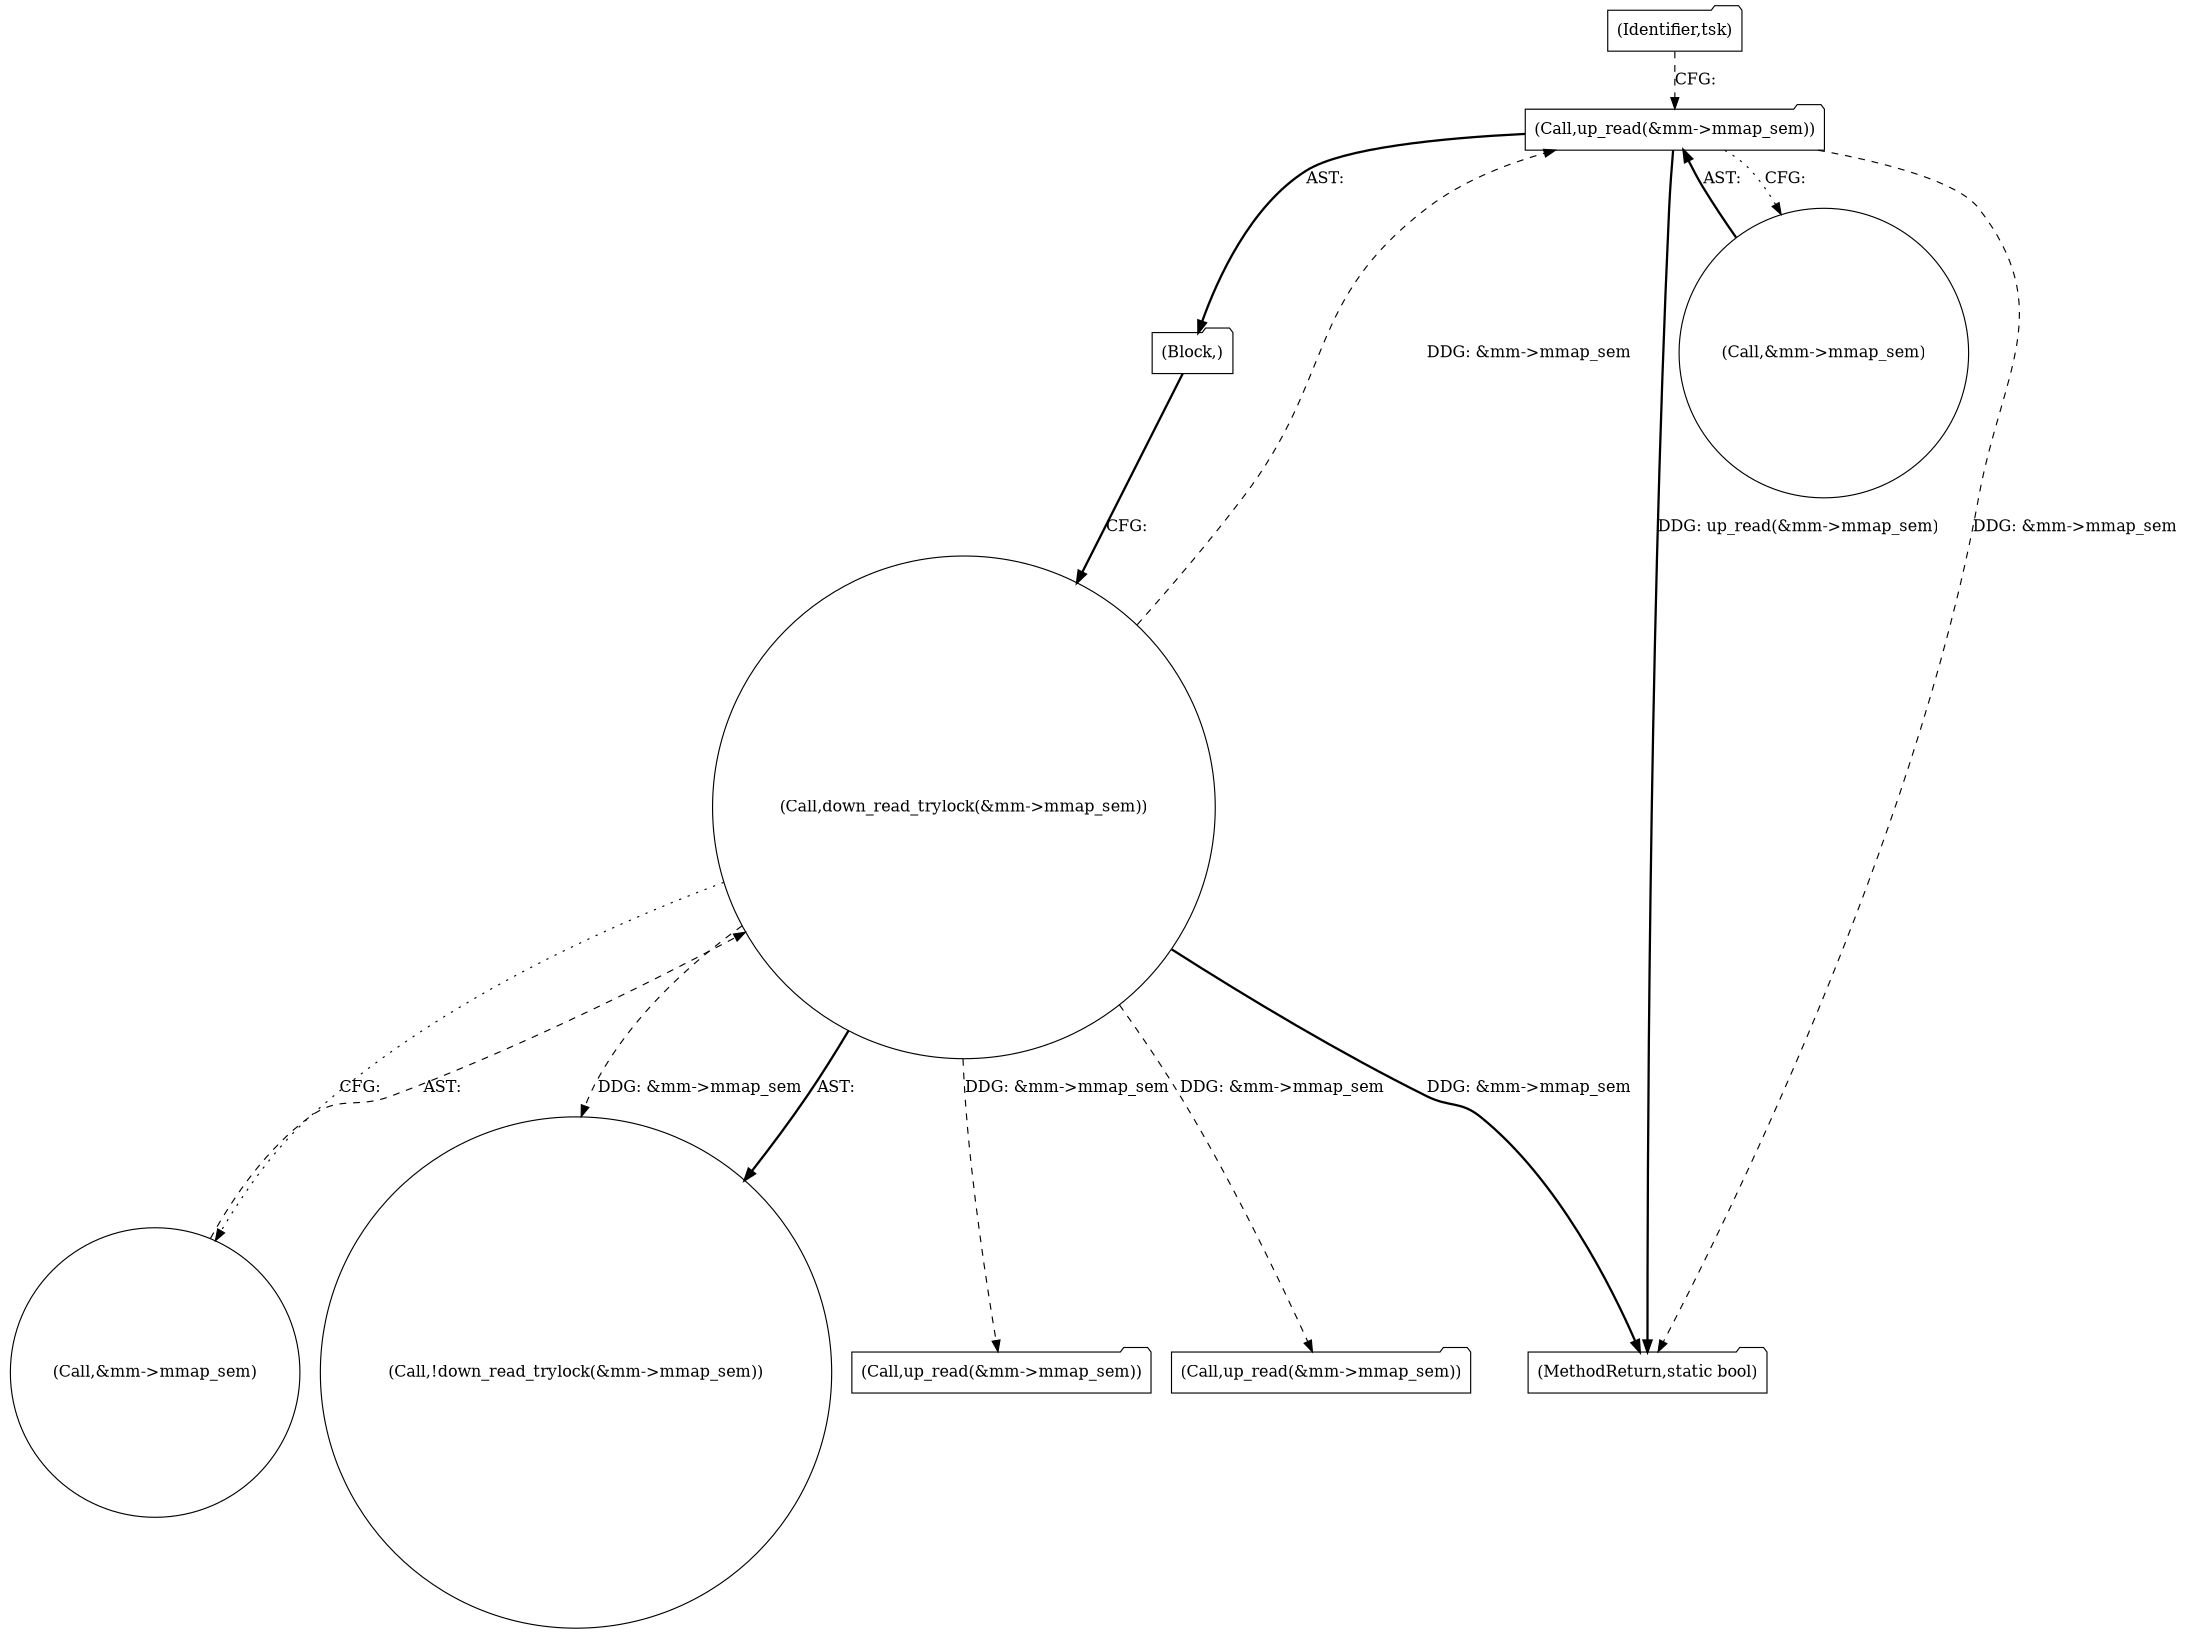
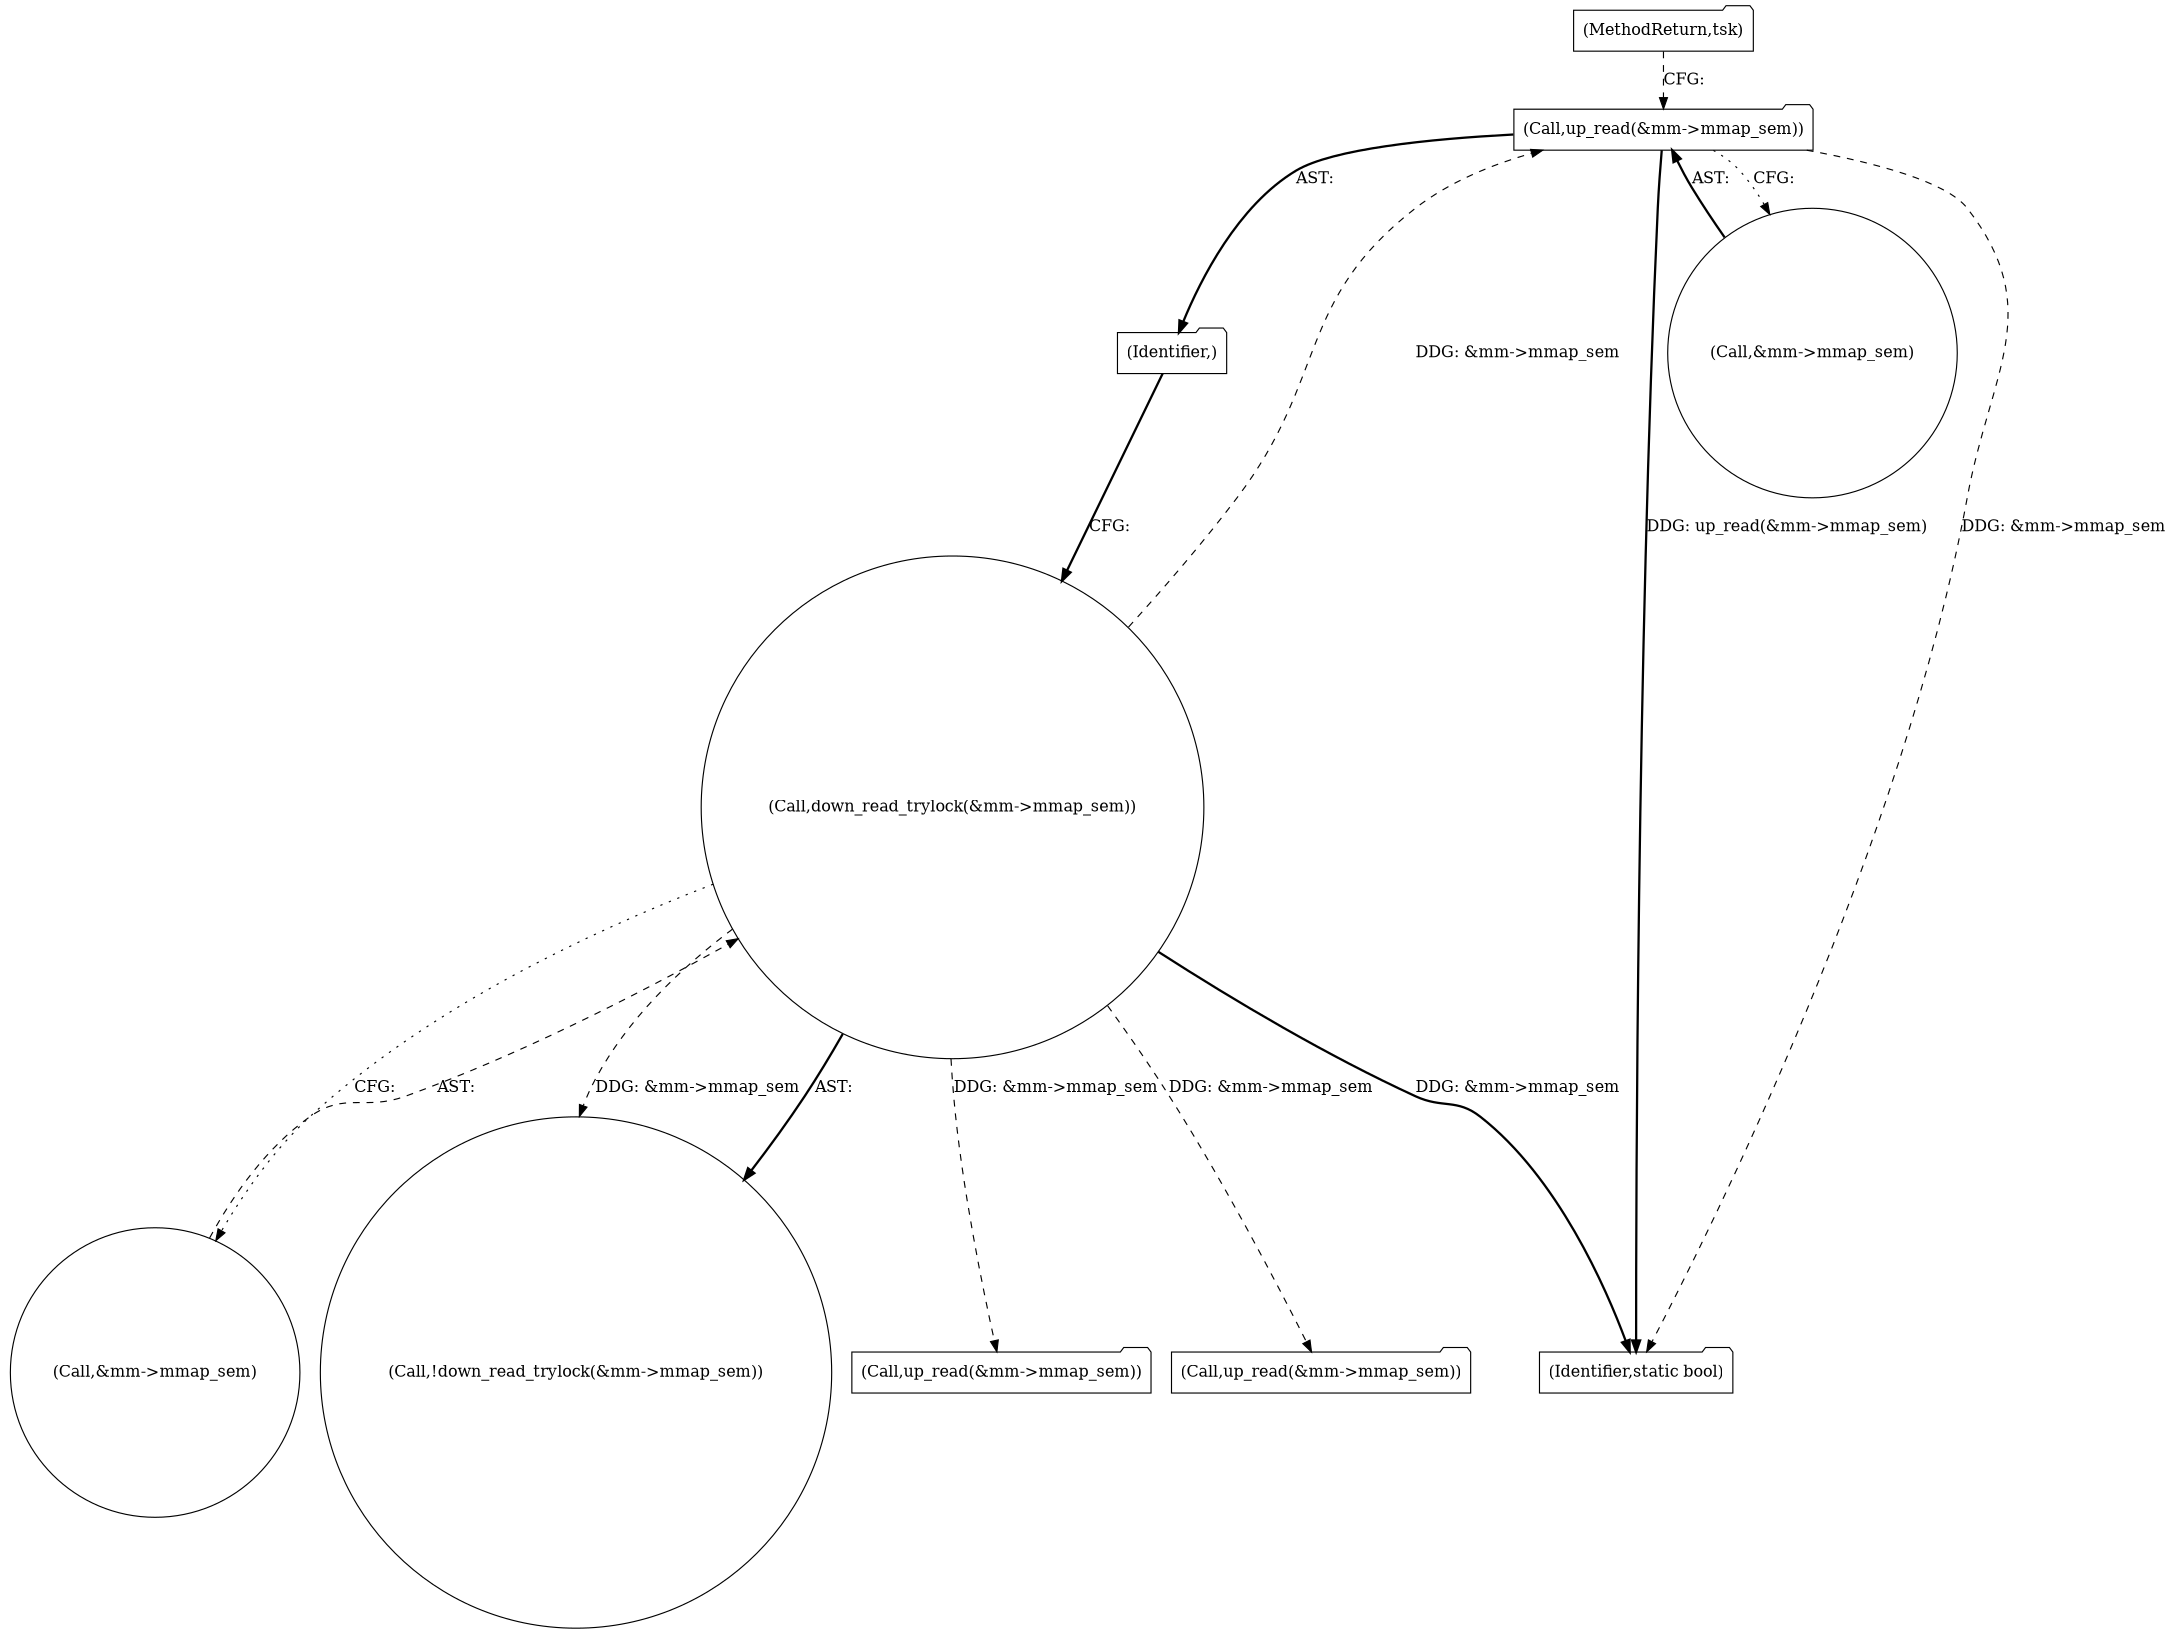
node "(Identifier,tsk)": label "(Identifier,tsk)" -> "(MethodReturn,tsk)"
node "(Block,)": label "(Block,)" -> "(Identifier,)"
node "(MethodReturn,static bool)": label "(MethodReturn,static bool)" -> "(Identifier,static bool)"
